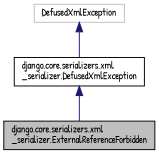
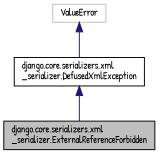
node "DefusedXmlException": label "DefusedXmlException" -> "ValueError"
